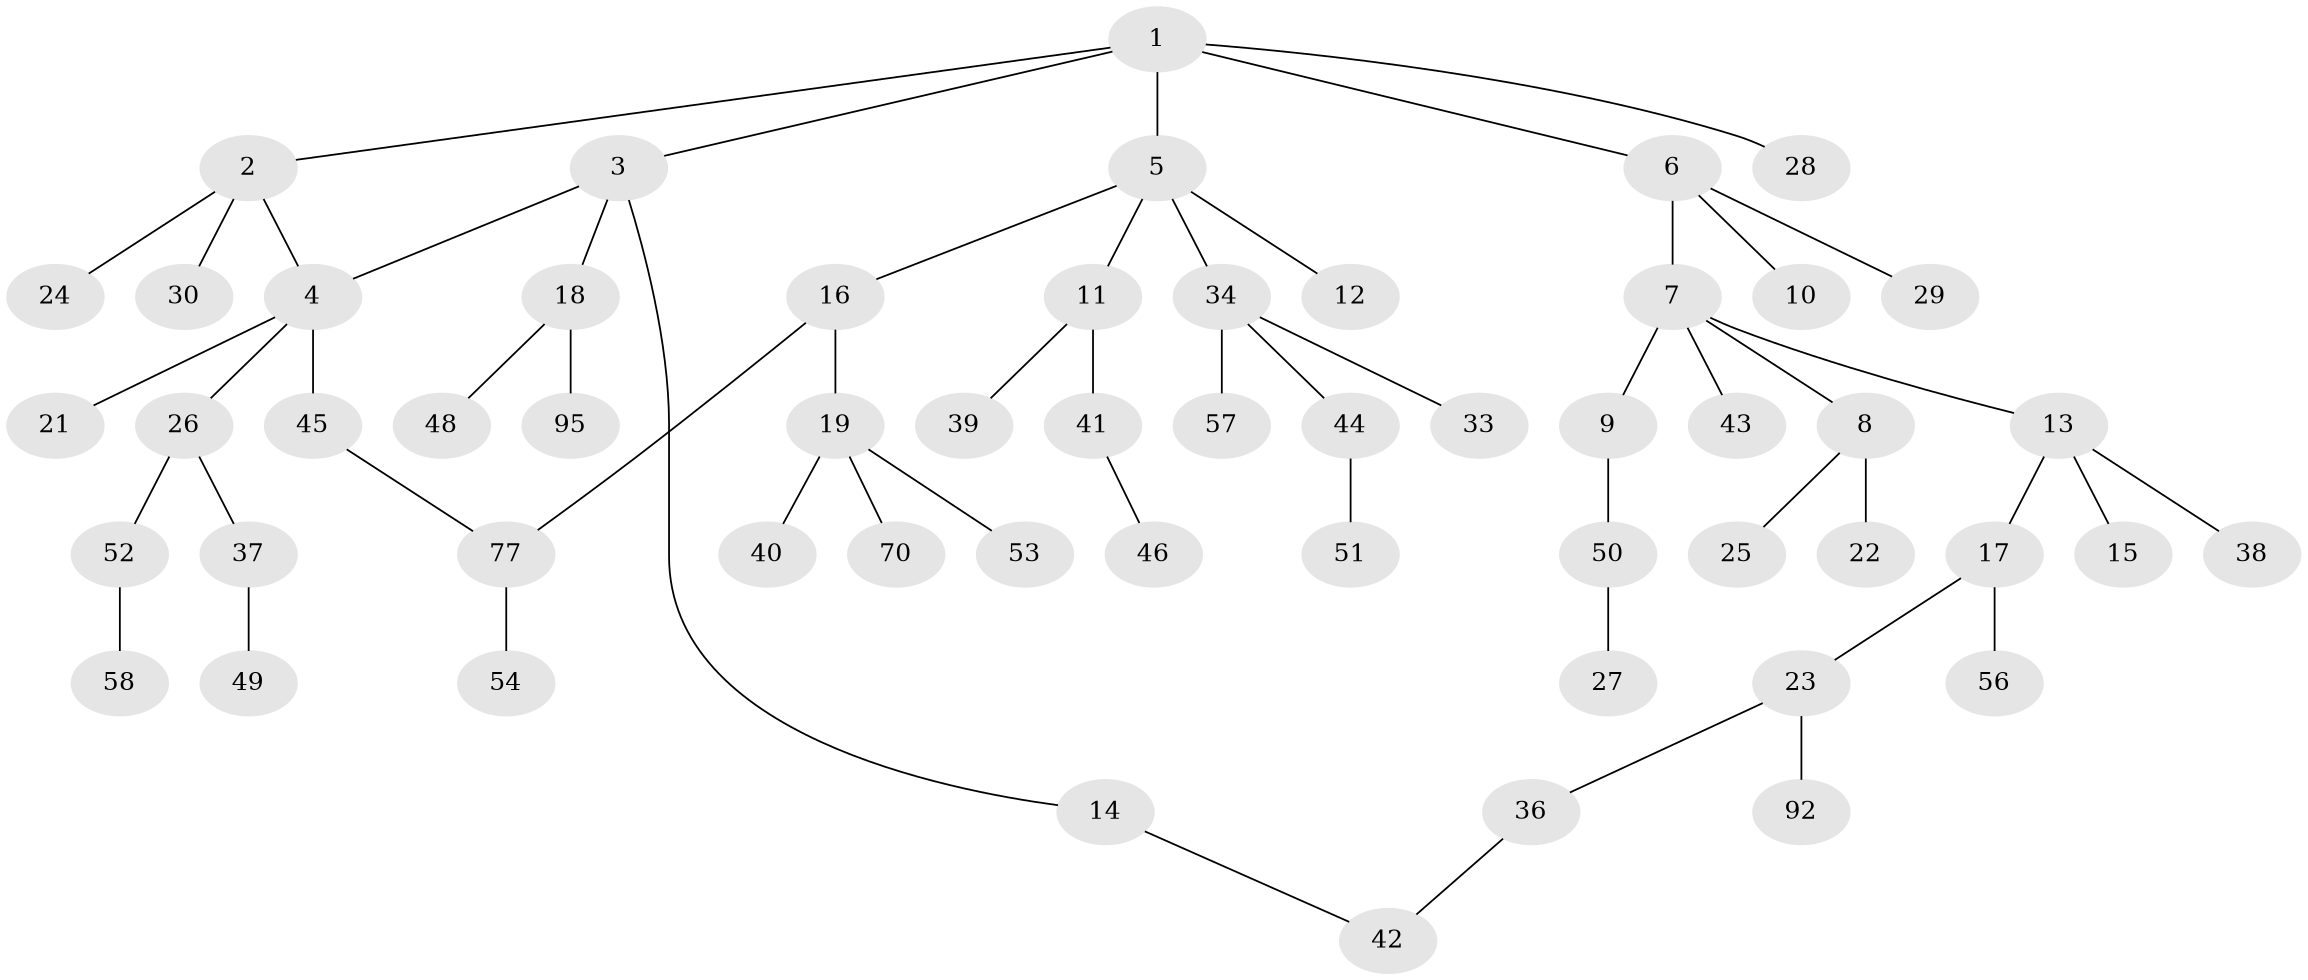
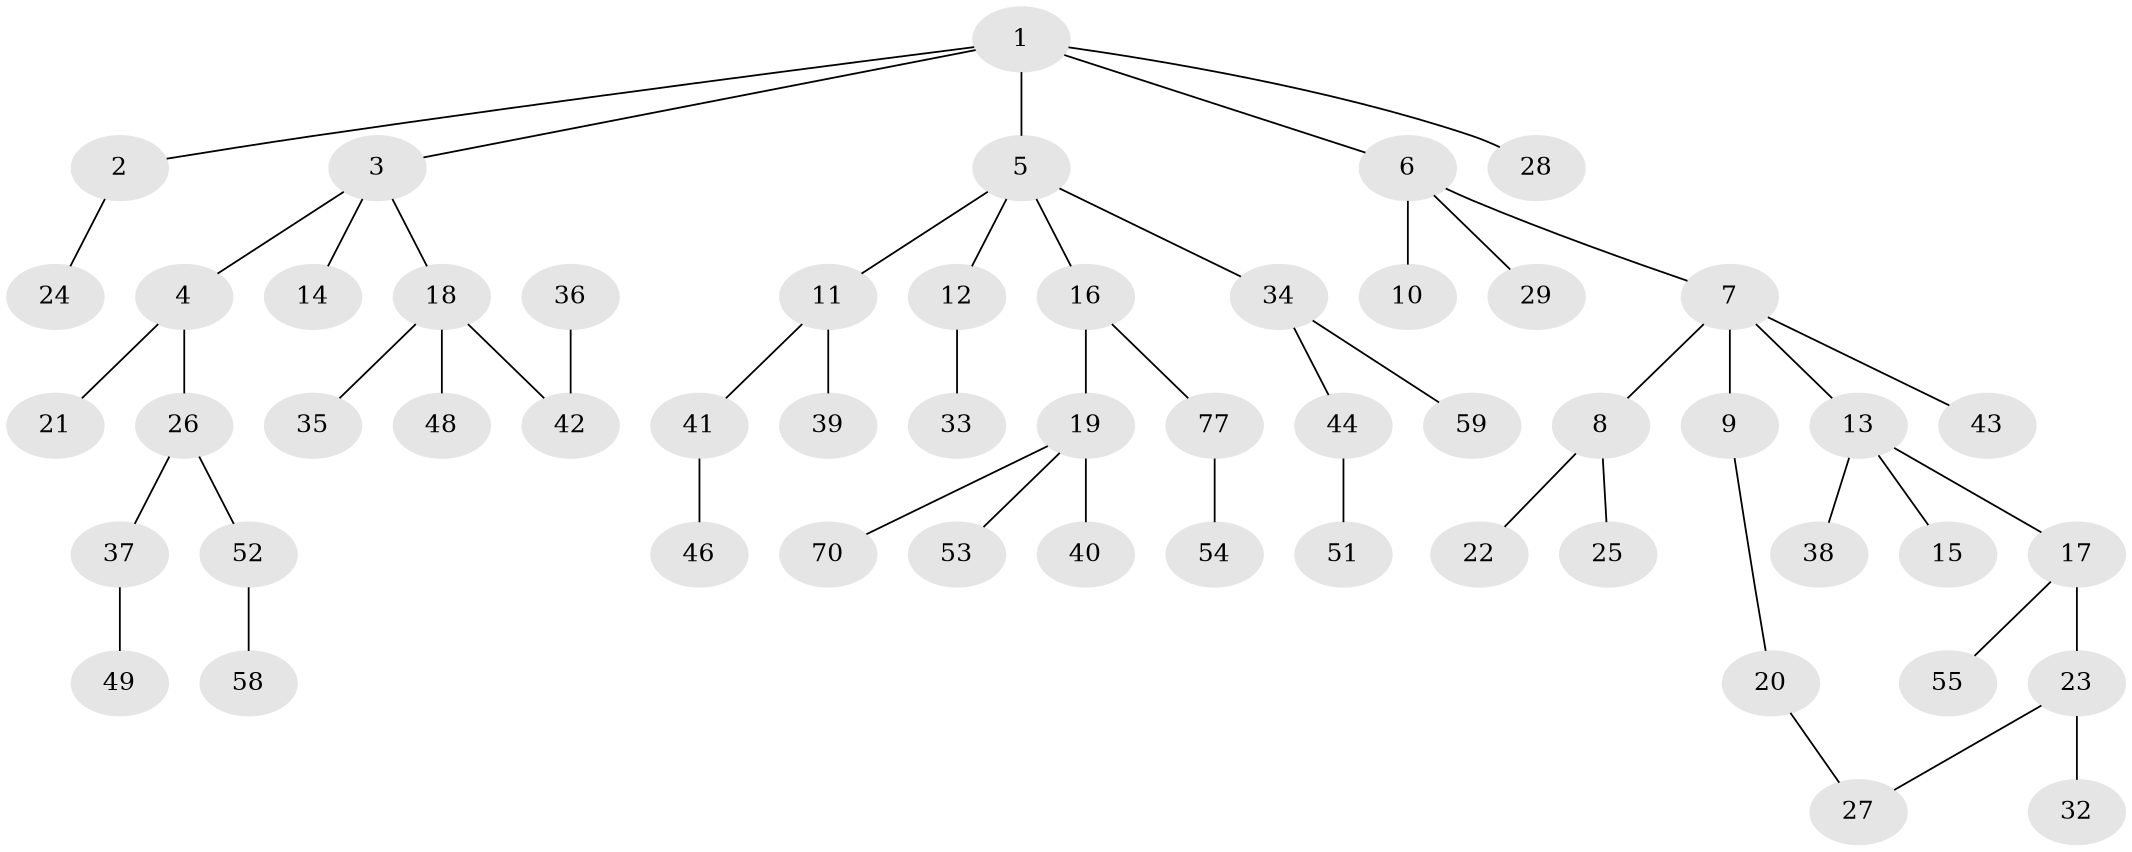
edge "2" -- "4": removed
node "30": removed
edge "34" -- "33": now "12" -- "33"
node "45": removed
node "95": label "95" -> "35"
node "57": label "57" -> "59"
node "50": label "50" -> "20"
node "56": label "56" -> "55"
edge "23" -- "36": now "23" -- "27"
node "92": label "92" -> "32"
edge "14" -- "42": now "18" -- "42"
